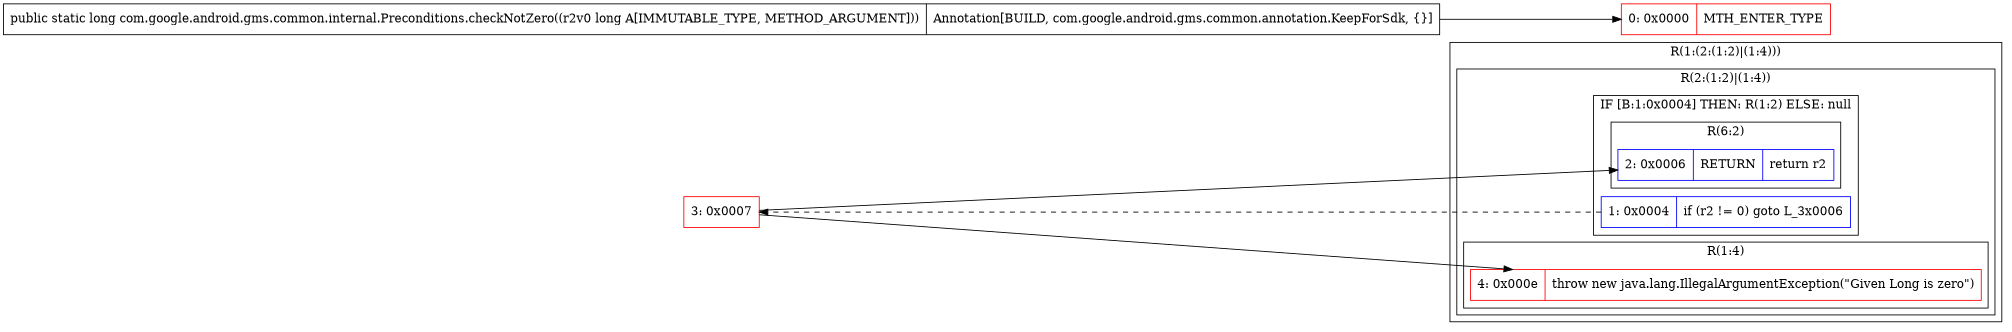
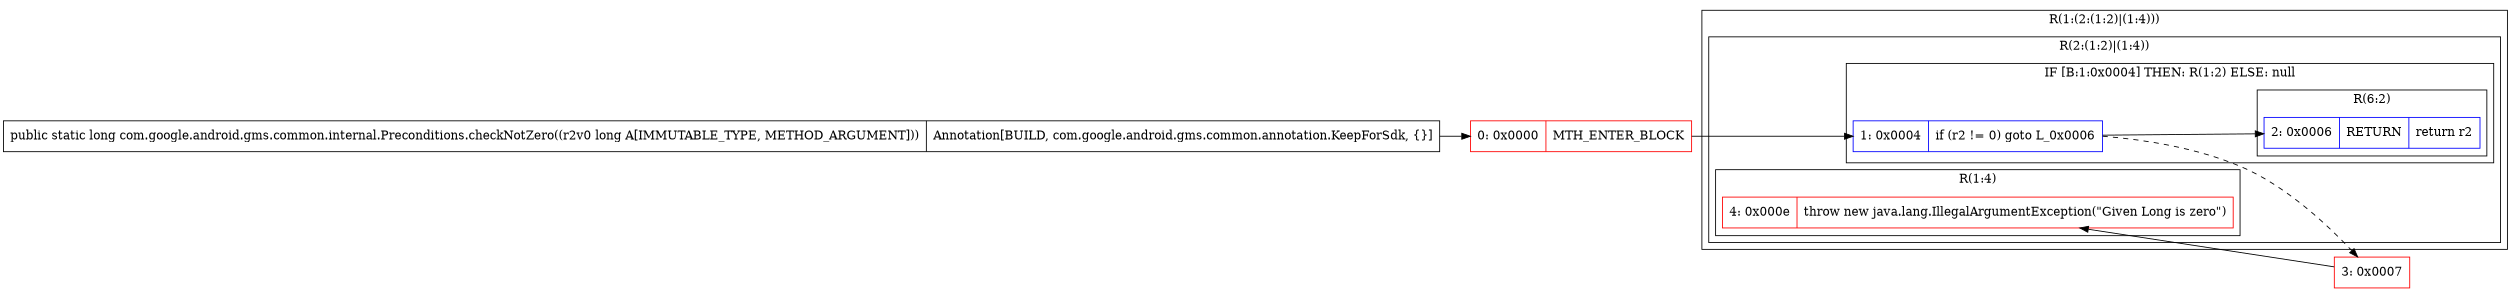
node "0: 0x0000": text "MTH_ENTER_TYPE" -> "MTH_ENTER_BLOCK"
edge "0: 0x0000" -> "1: 0x0004": added
edge "3: 0x0007" -> "2: 0x0006": now "1: 0x0004" -> "2: 0x0006"
node "1: 0x0004": text "if (r2 != 0) goto L_3x0006" -> "if (r2 != 0) goto L_0x0006"
